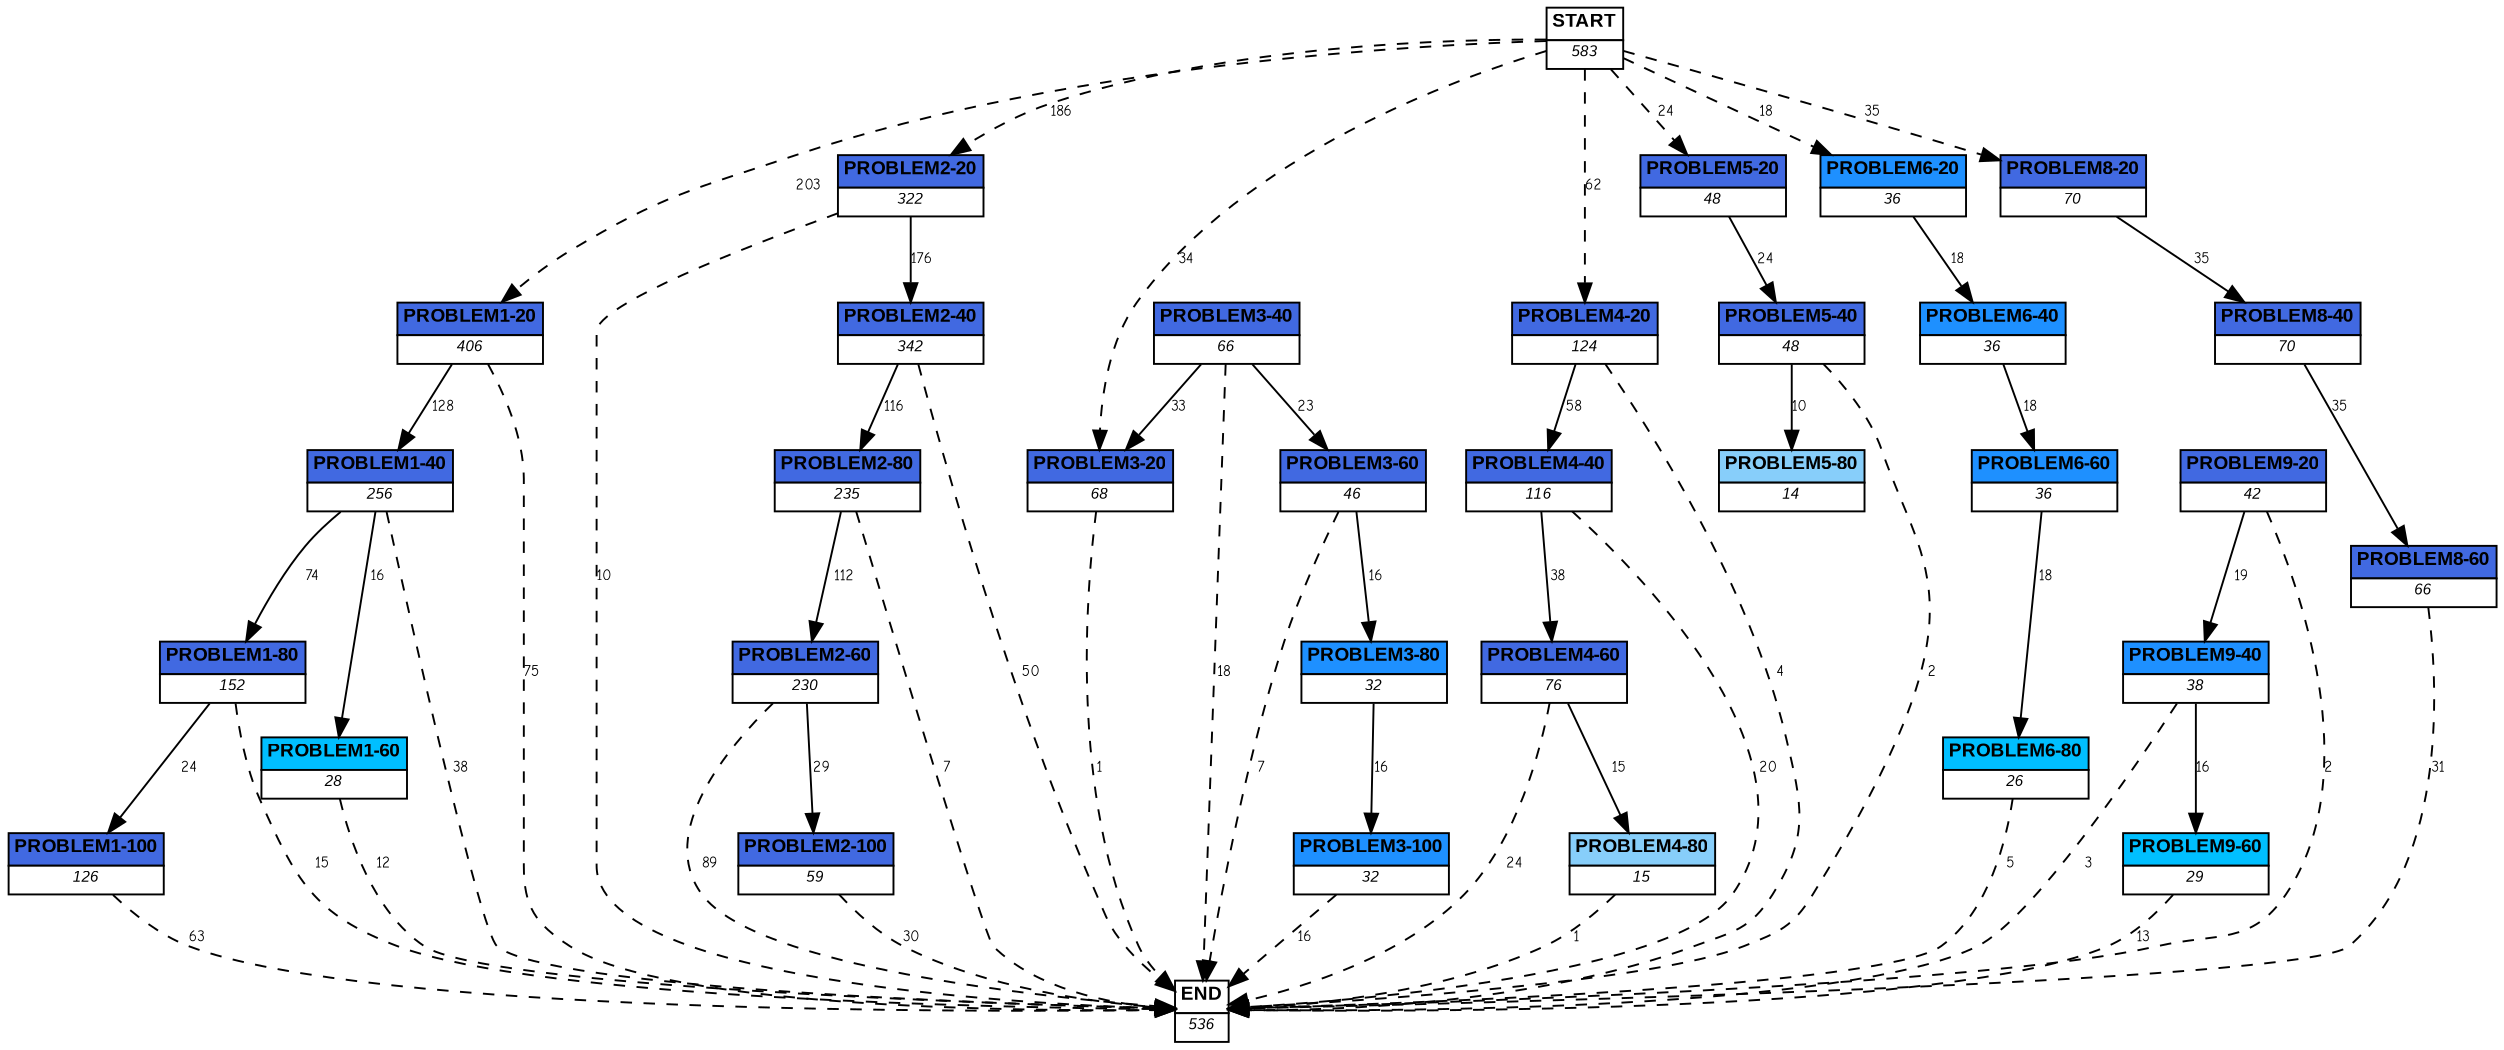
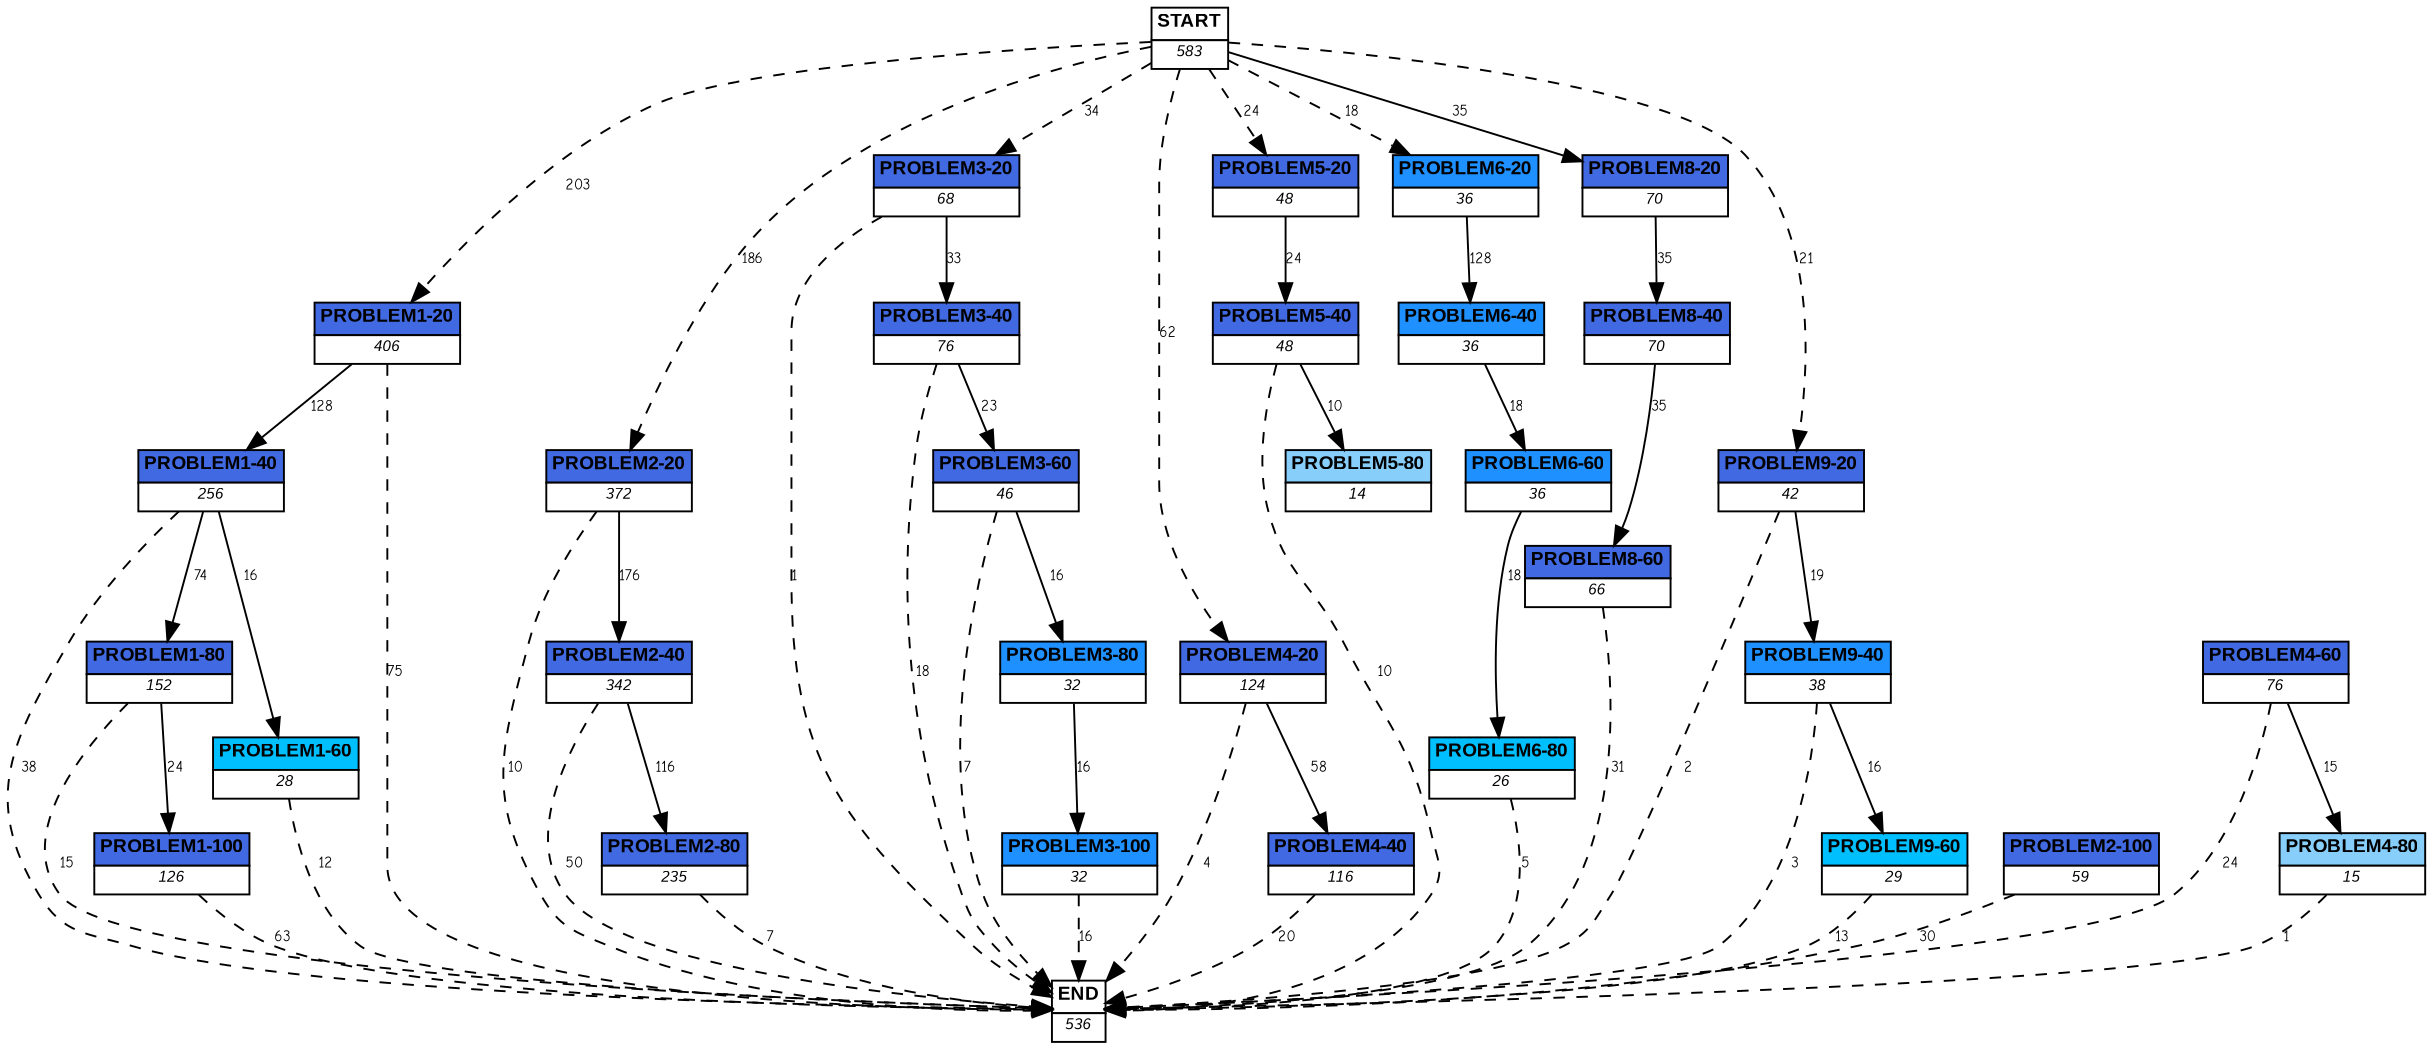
edge "START" -> "PROBLEM8-20": style dashed -> solid
edge "START" -> "PROBLEM9-20": added, label "21"
node "PROBLEM2-20": text "322" -> "372"
edge "PROBLEM6-20" -> "PROBLEM6-40": label "18" -> "128"
node "PROBLEM3-40": text "66" -> "76"
edge "PROBLEM3-40" -> "PROBLEM3-20": reversed
edge "PROBLEM4-40" -> "PROBLEM4-60": removed, label "38"
node "PROBLEM2-60": removed
edge "PROBLEM5-40" -> "END": label "2" -> "10"
